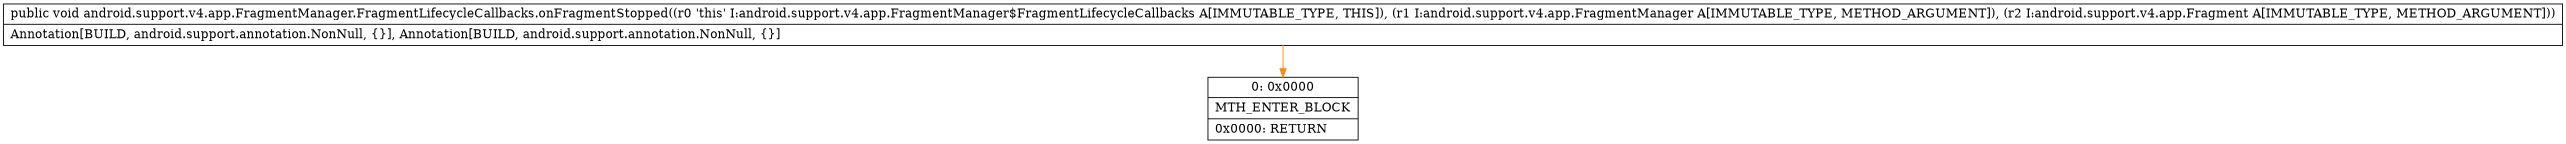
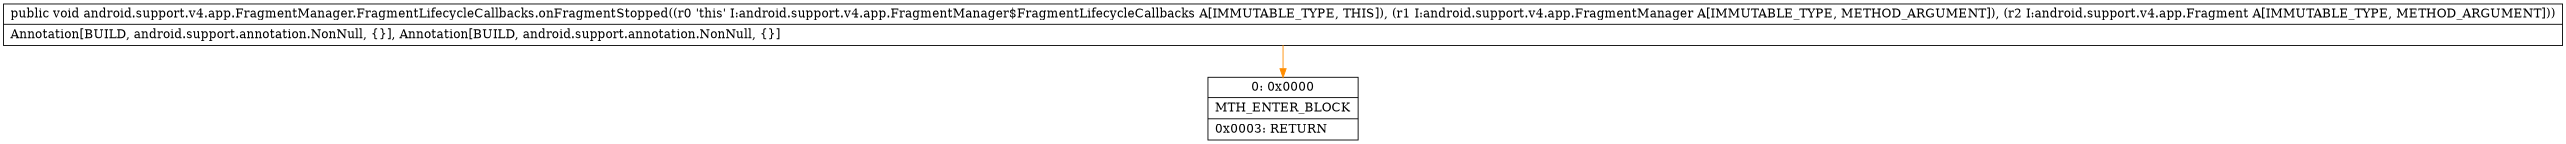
node "0: 0x0000": text "0x0000: RETURN" -> "0x0003: RETURN"
